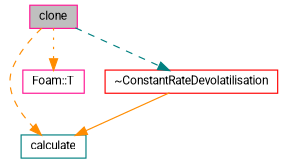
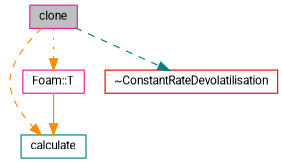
edge "~ConstantRateDevolatilisation" -> "calculate": now "Foam::T" -> "calculate"
